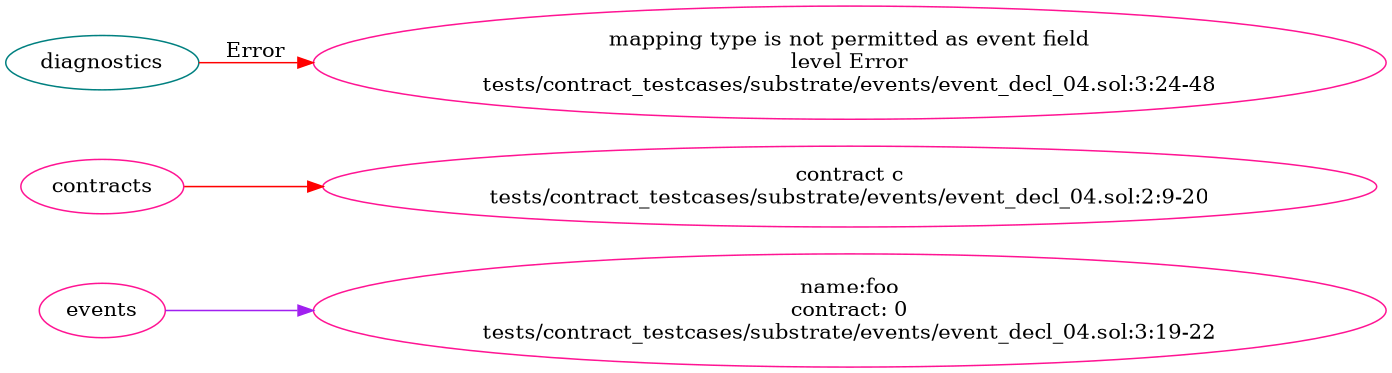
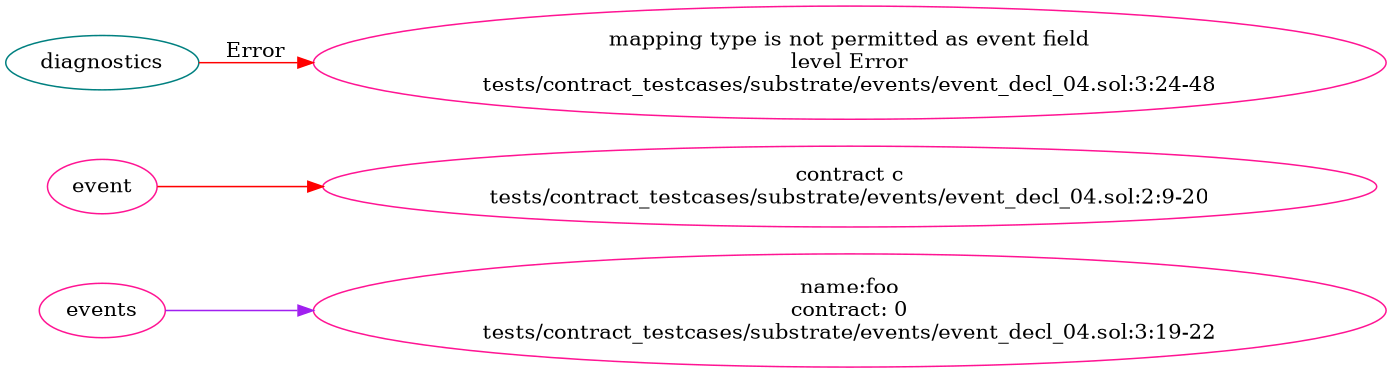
node "contracts": label "contracts" -> "event"
